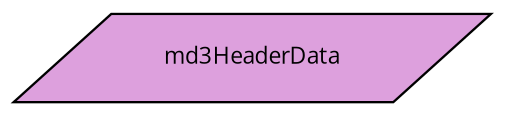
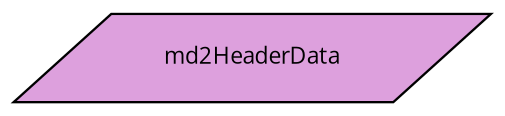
node "md3HeaderData": label "md3HeaderData" -> "md2HeaderData"
